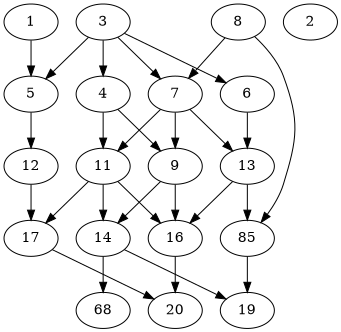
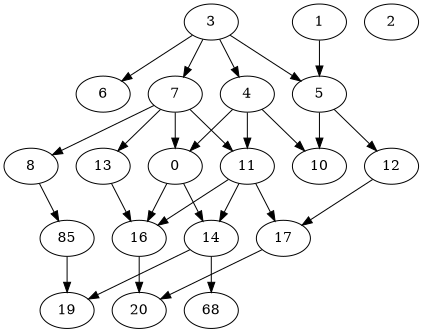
edge "8" -> "7": reversed
edge "6" -> "13": removed
node "9": label "9" -> "0"
node "10": added
edge "13" -> "85": removed
